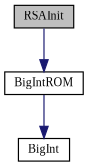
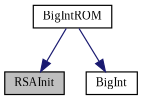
edge "RSAInit" -> "BigIntROM": reversed
